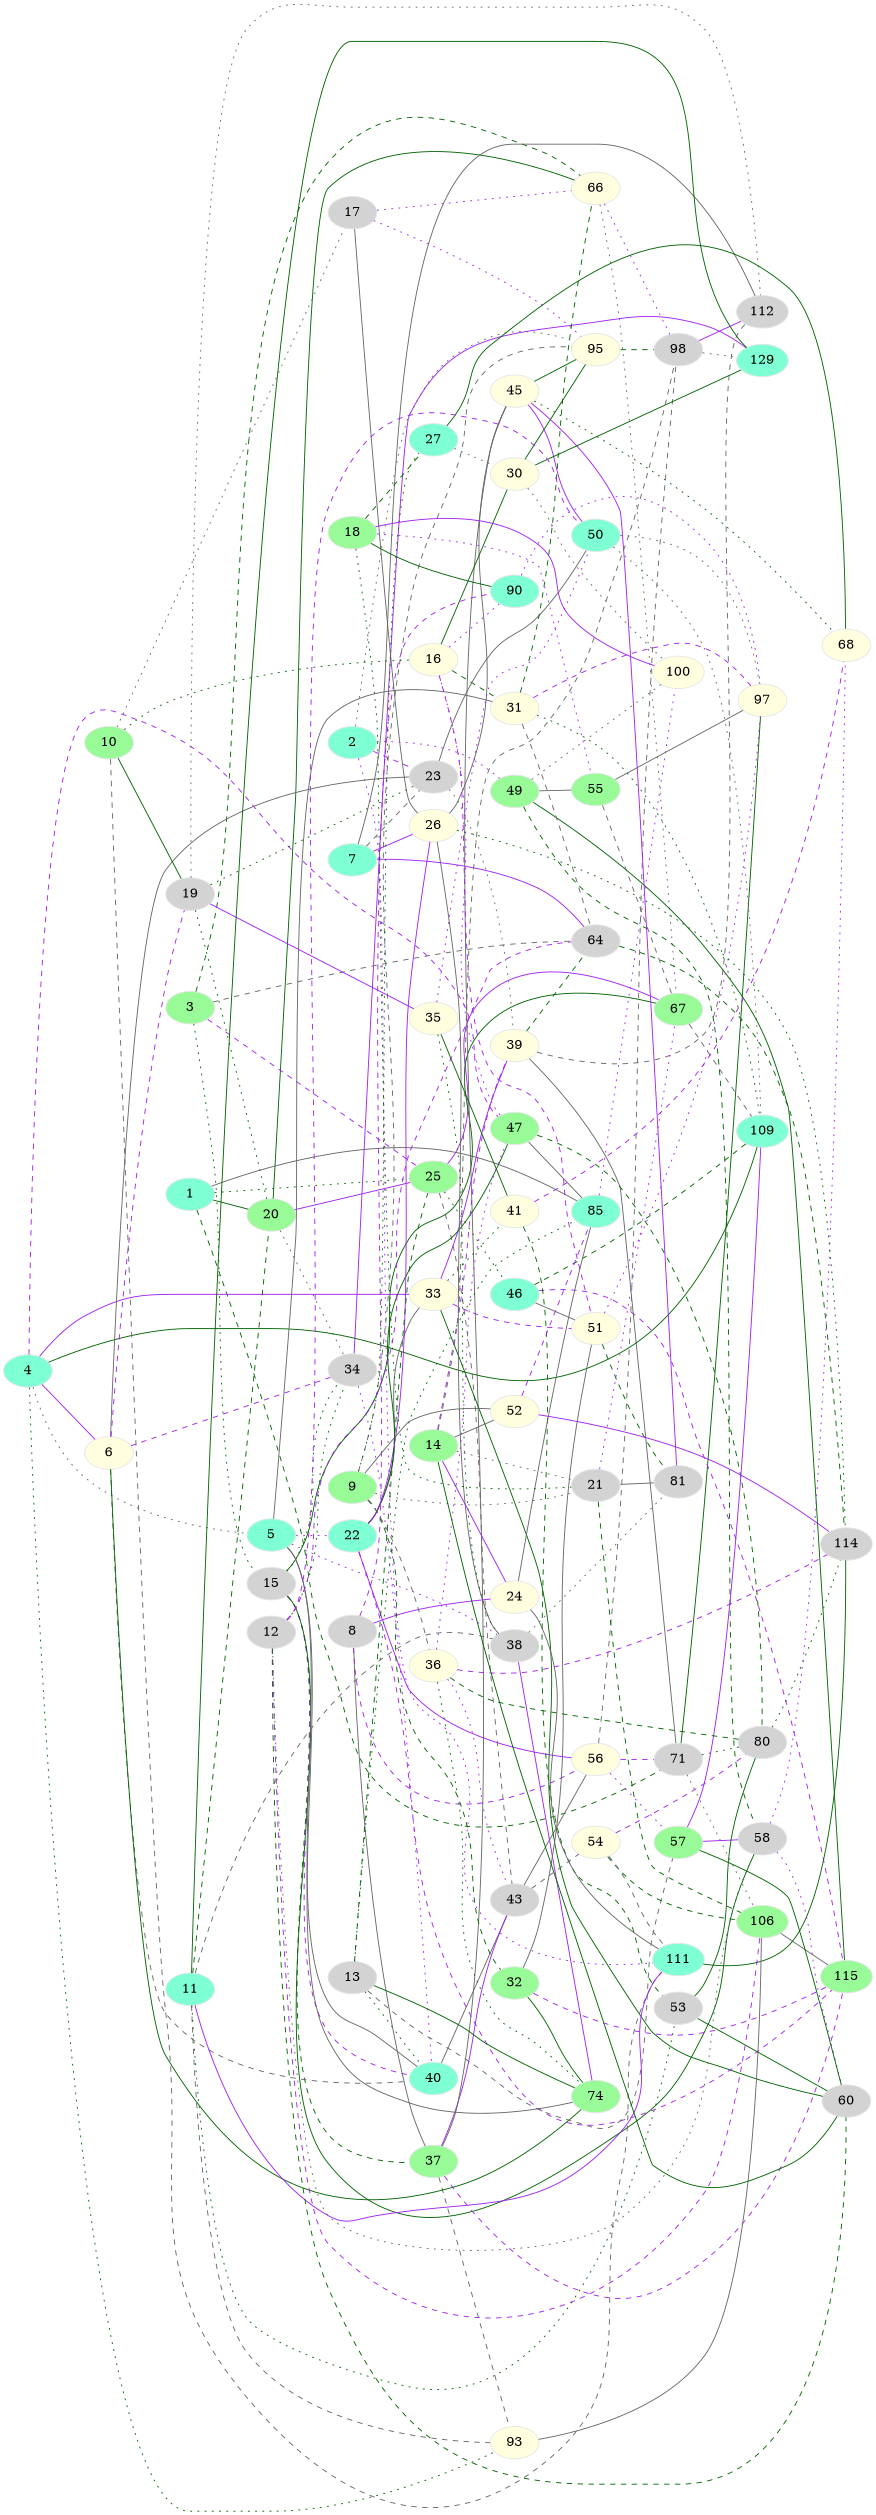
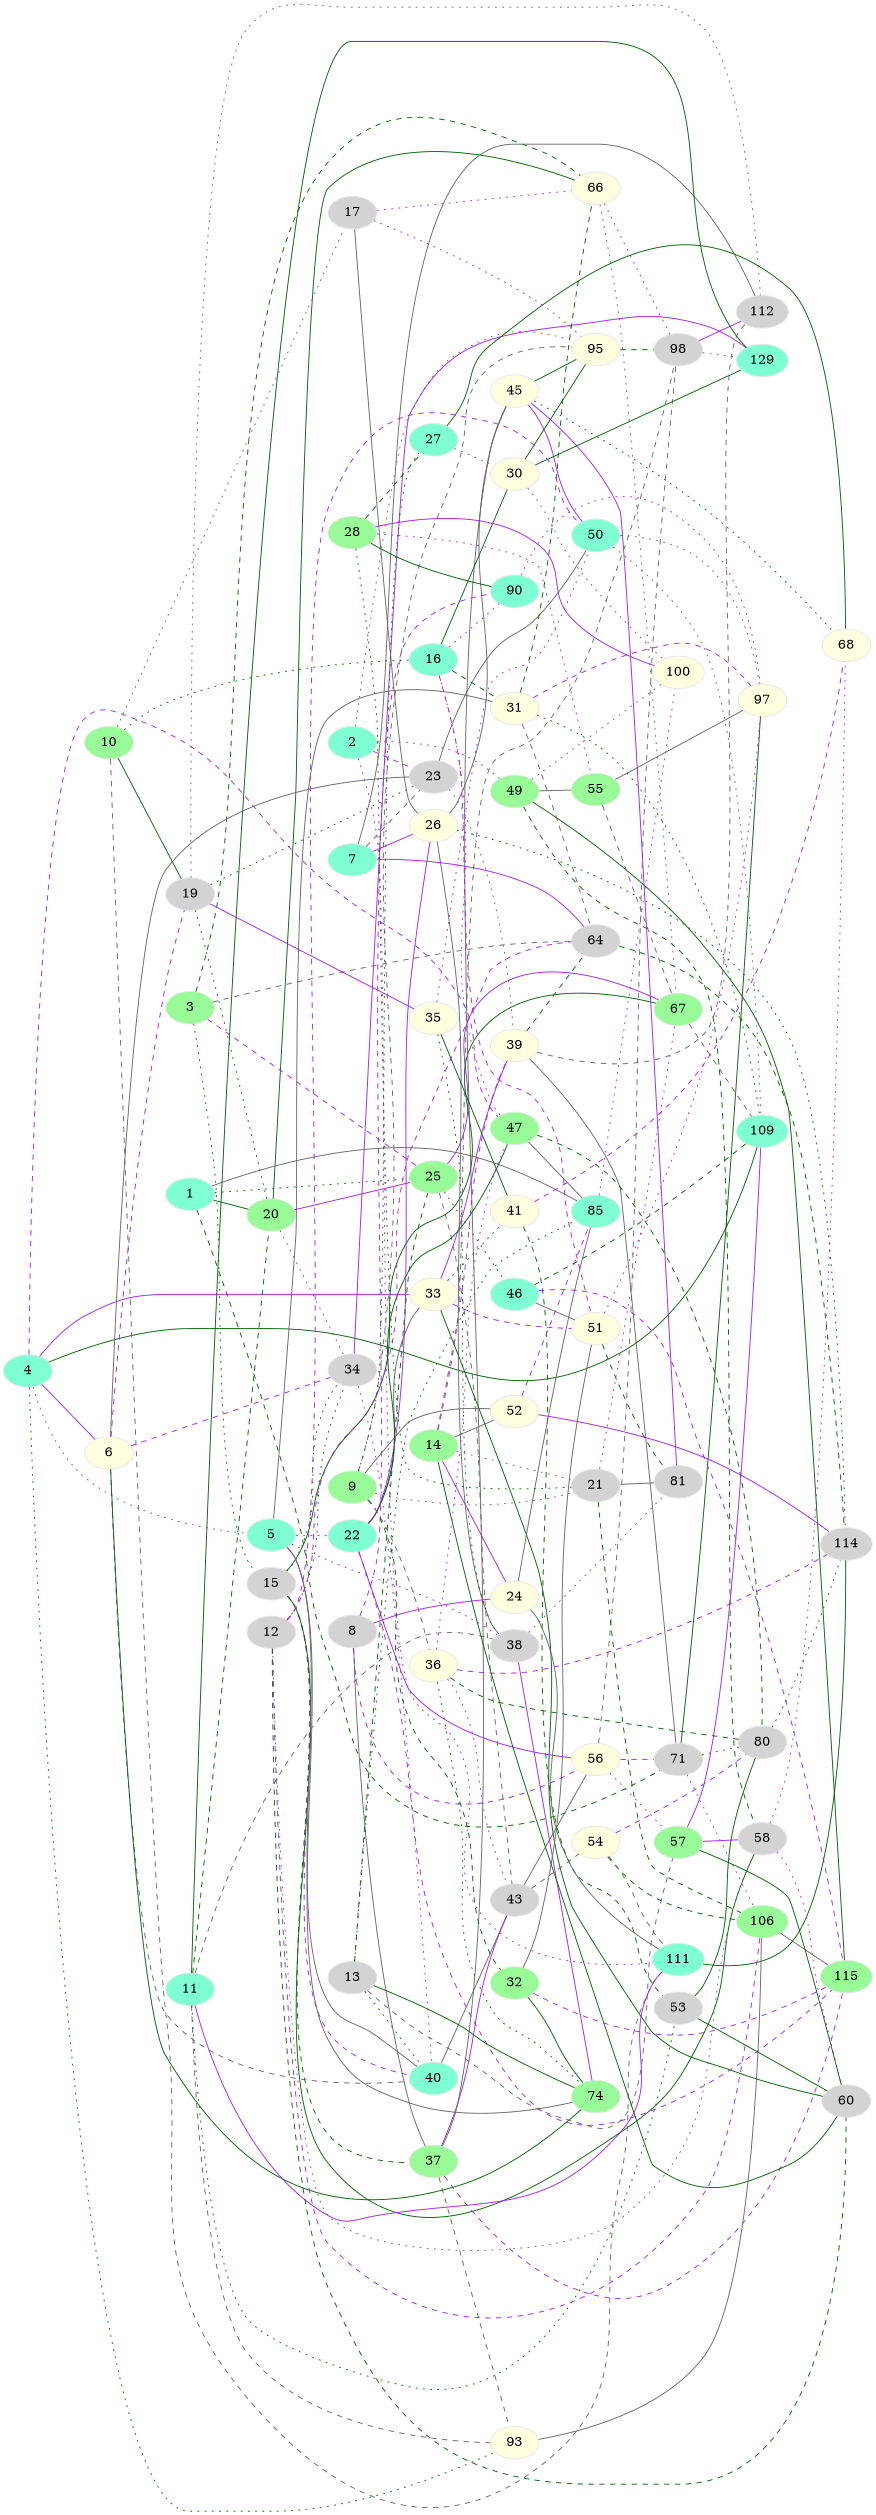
node "18": label "18" -> "28"
node "16": fillcolor lightyellow -> aquamarine
